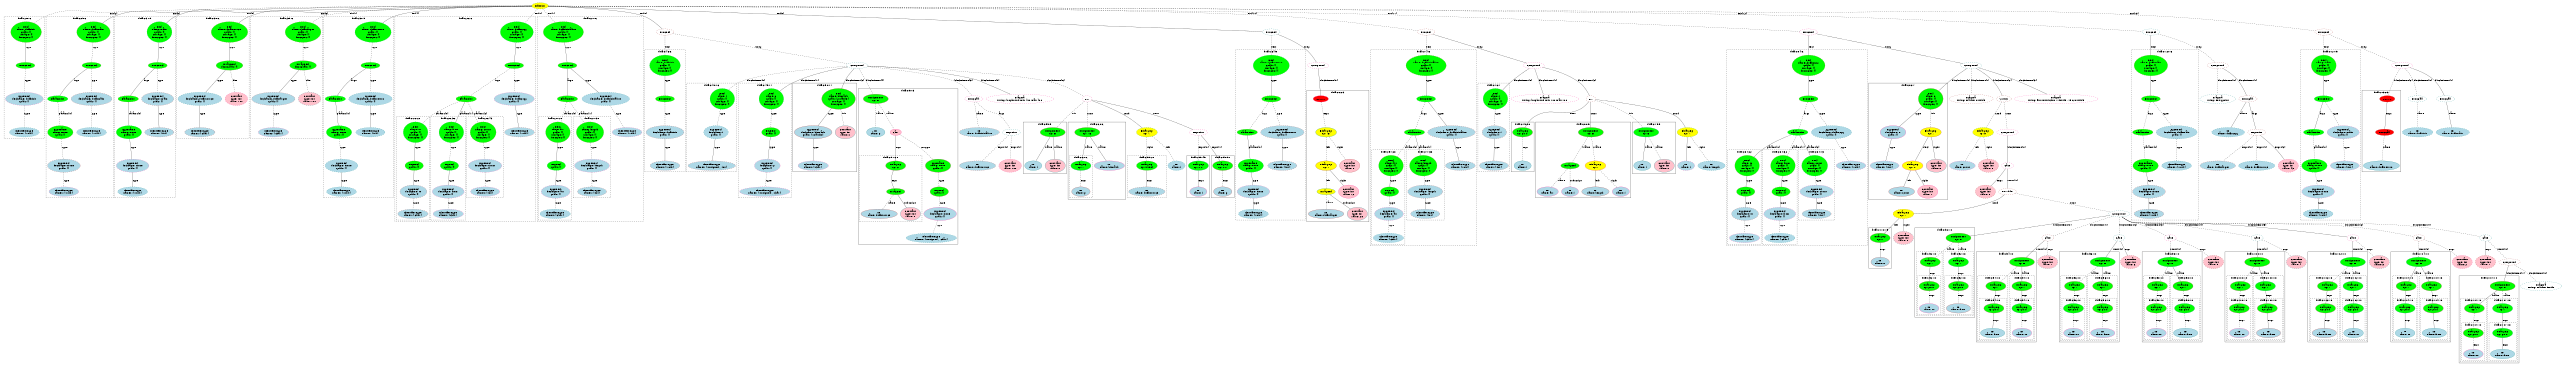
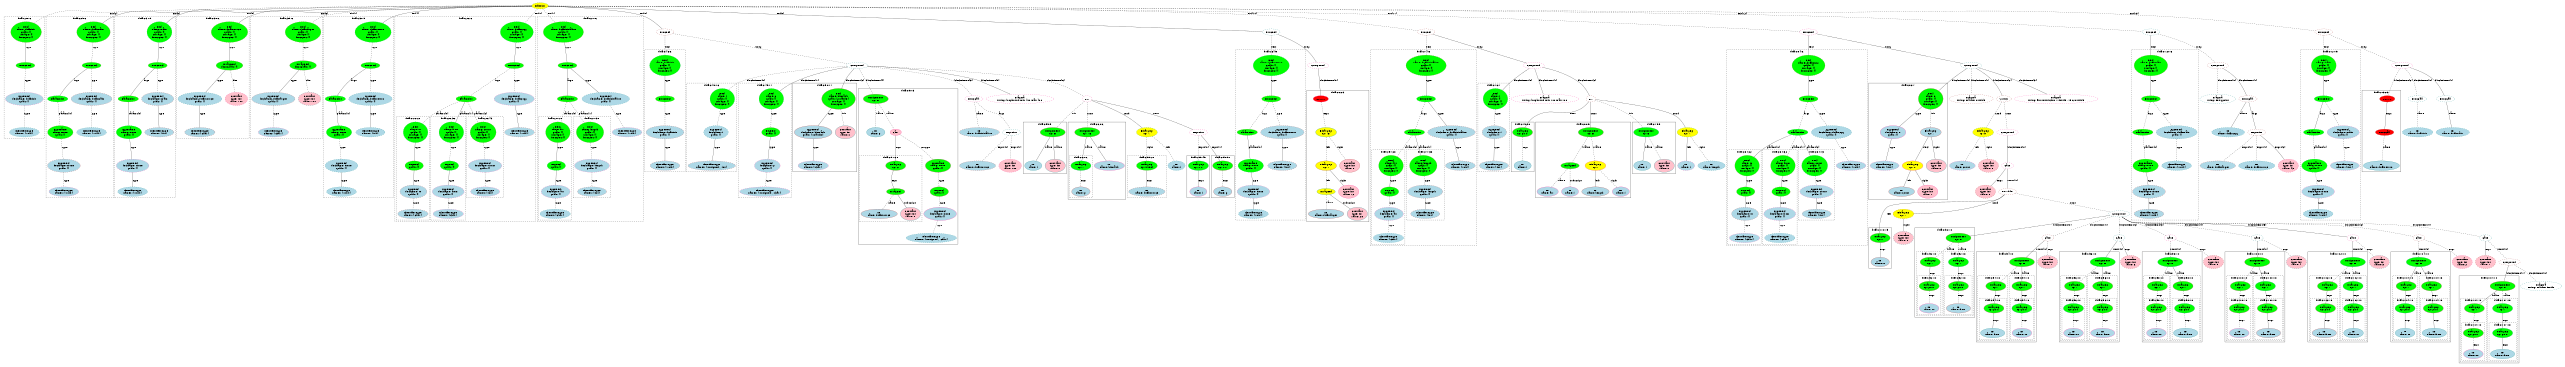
node "BinaryOp op: /": fillcolor yellow -> lightblue
edge "BinaryOp op: >" -- "UnaryOp op: --": now "DoWhile" -- "UnaryOp op: --"
